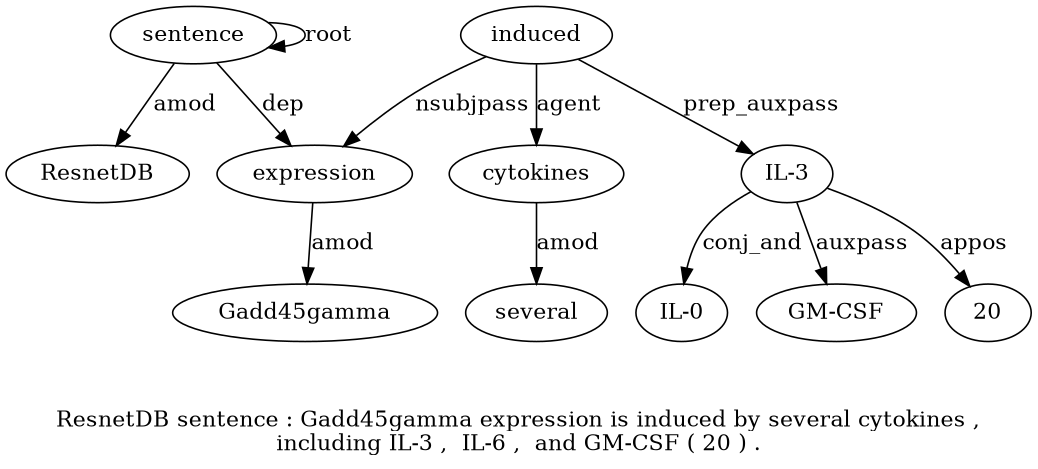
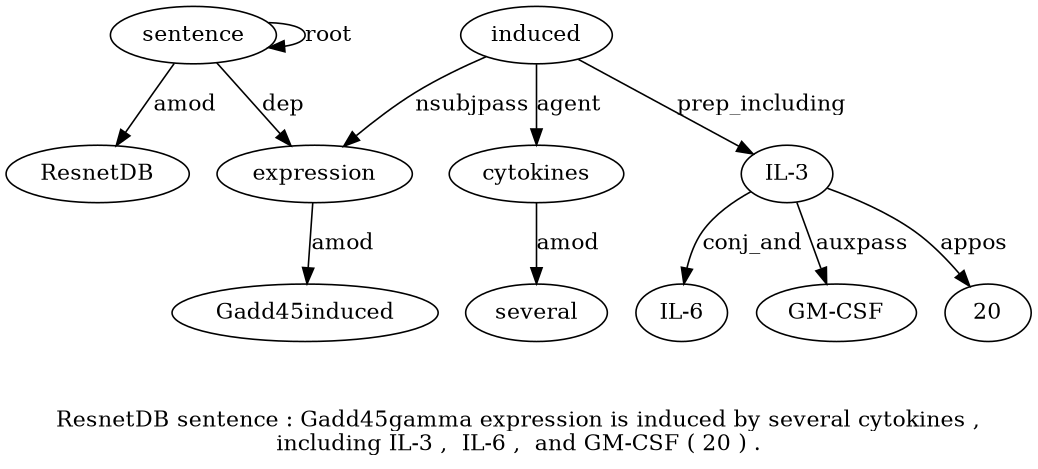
edge "induced" -> "IL-3": label "prep_auxpass" -> "prep_including"
node "Gadd45gamma": label "Gadd45gamma" -> "Gadd45induced"
node "IL-0": label "IL-0" -> "IL-6"
